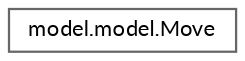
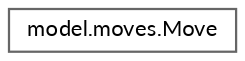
node "model.model.Move": label "model.model.Move" -> "model.moves.Move"
